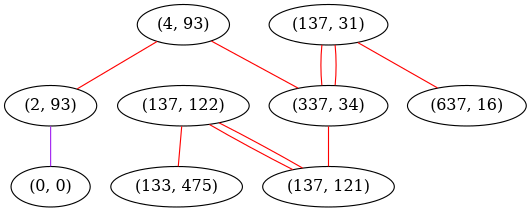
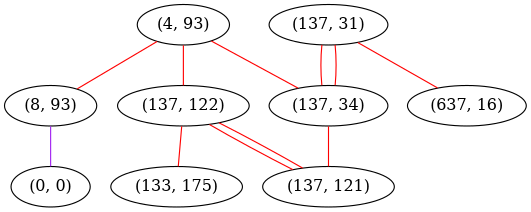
edge "(4, 93)" -- "(137, 122)": added
node "(2, 93)": label "(2, 93)" -> "(8, 93)"
node "(337, 34)": label "(337, 34)" -> "(137, 34)"
node "(133, 475)": label "(133, 475)" -> "(133, 175)"
